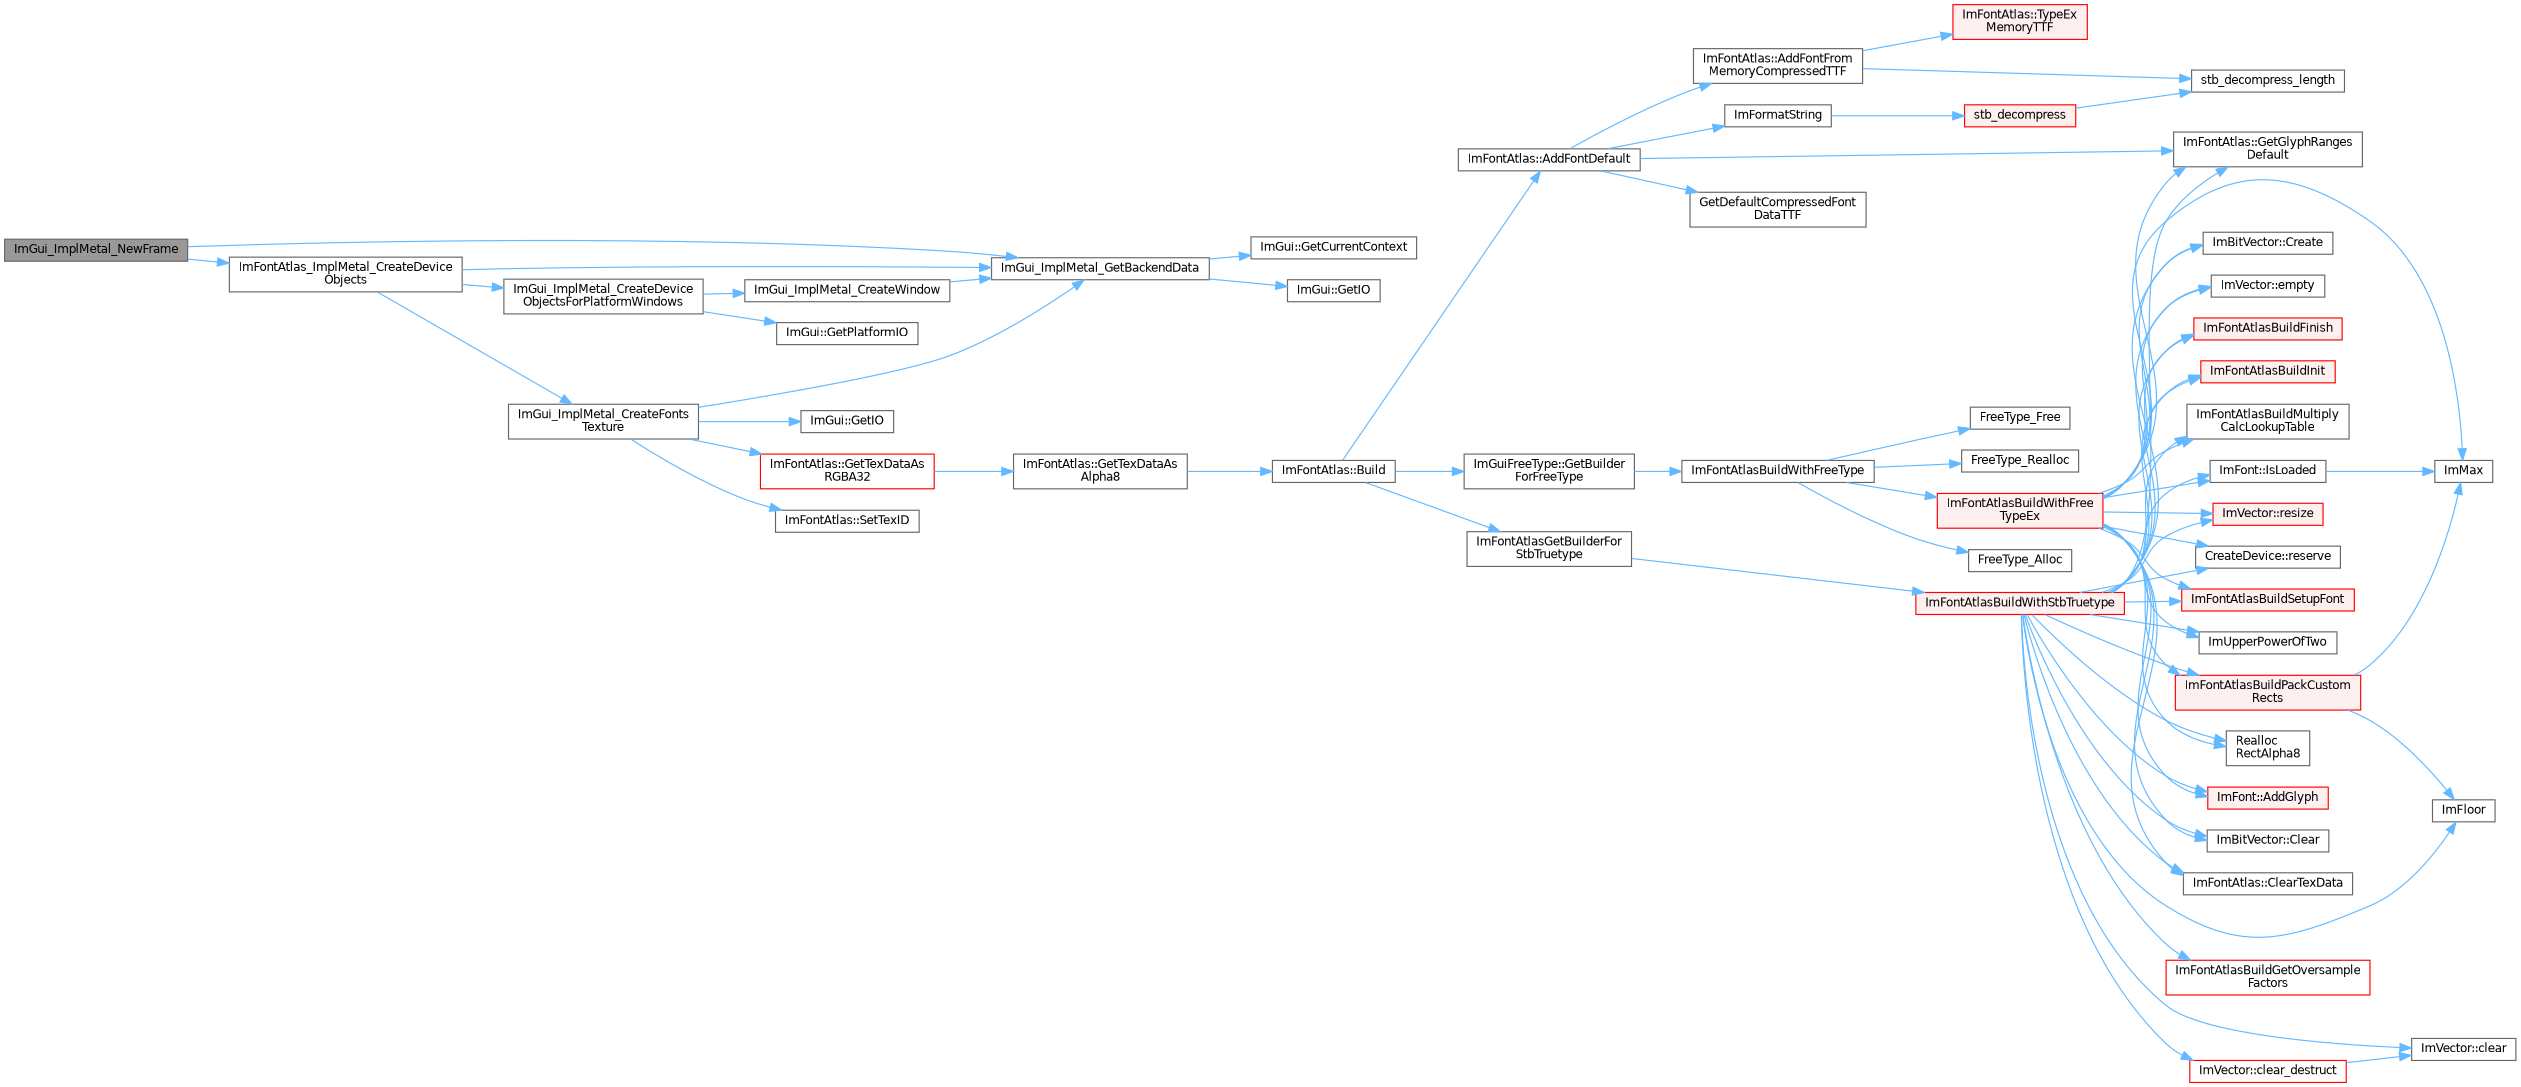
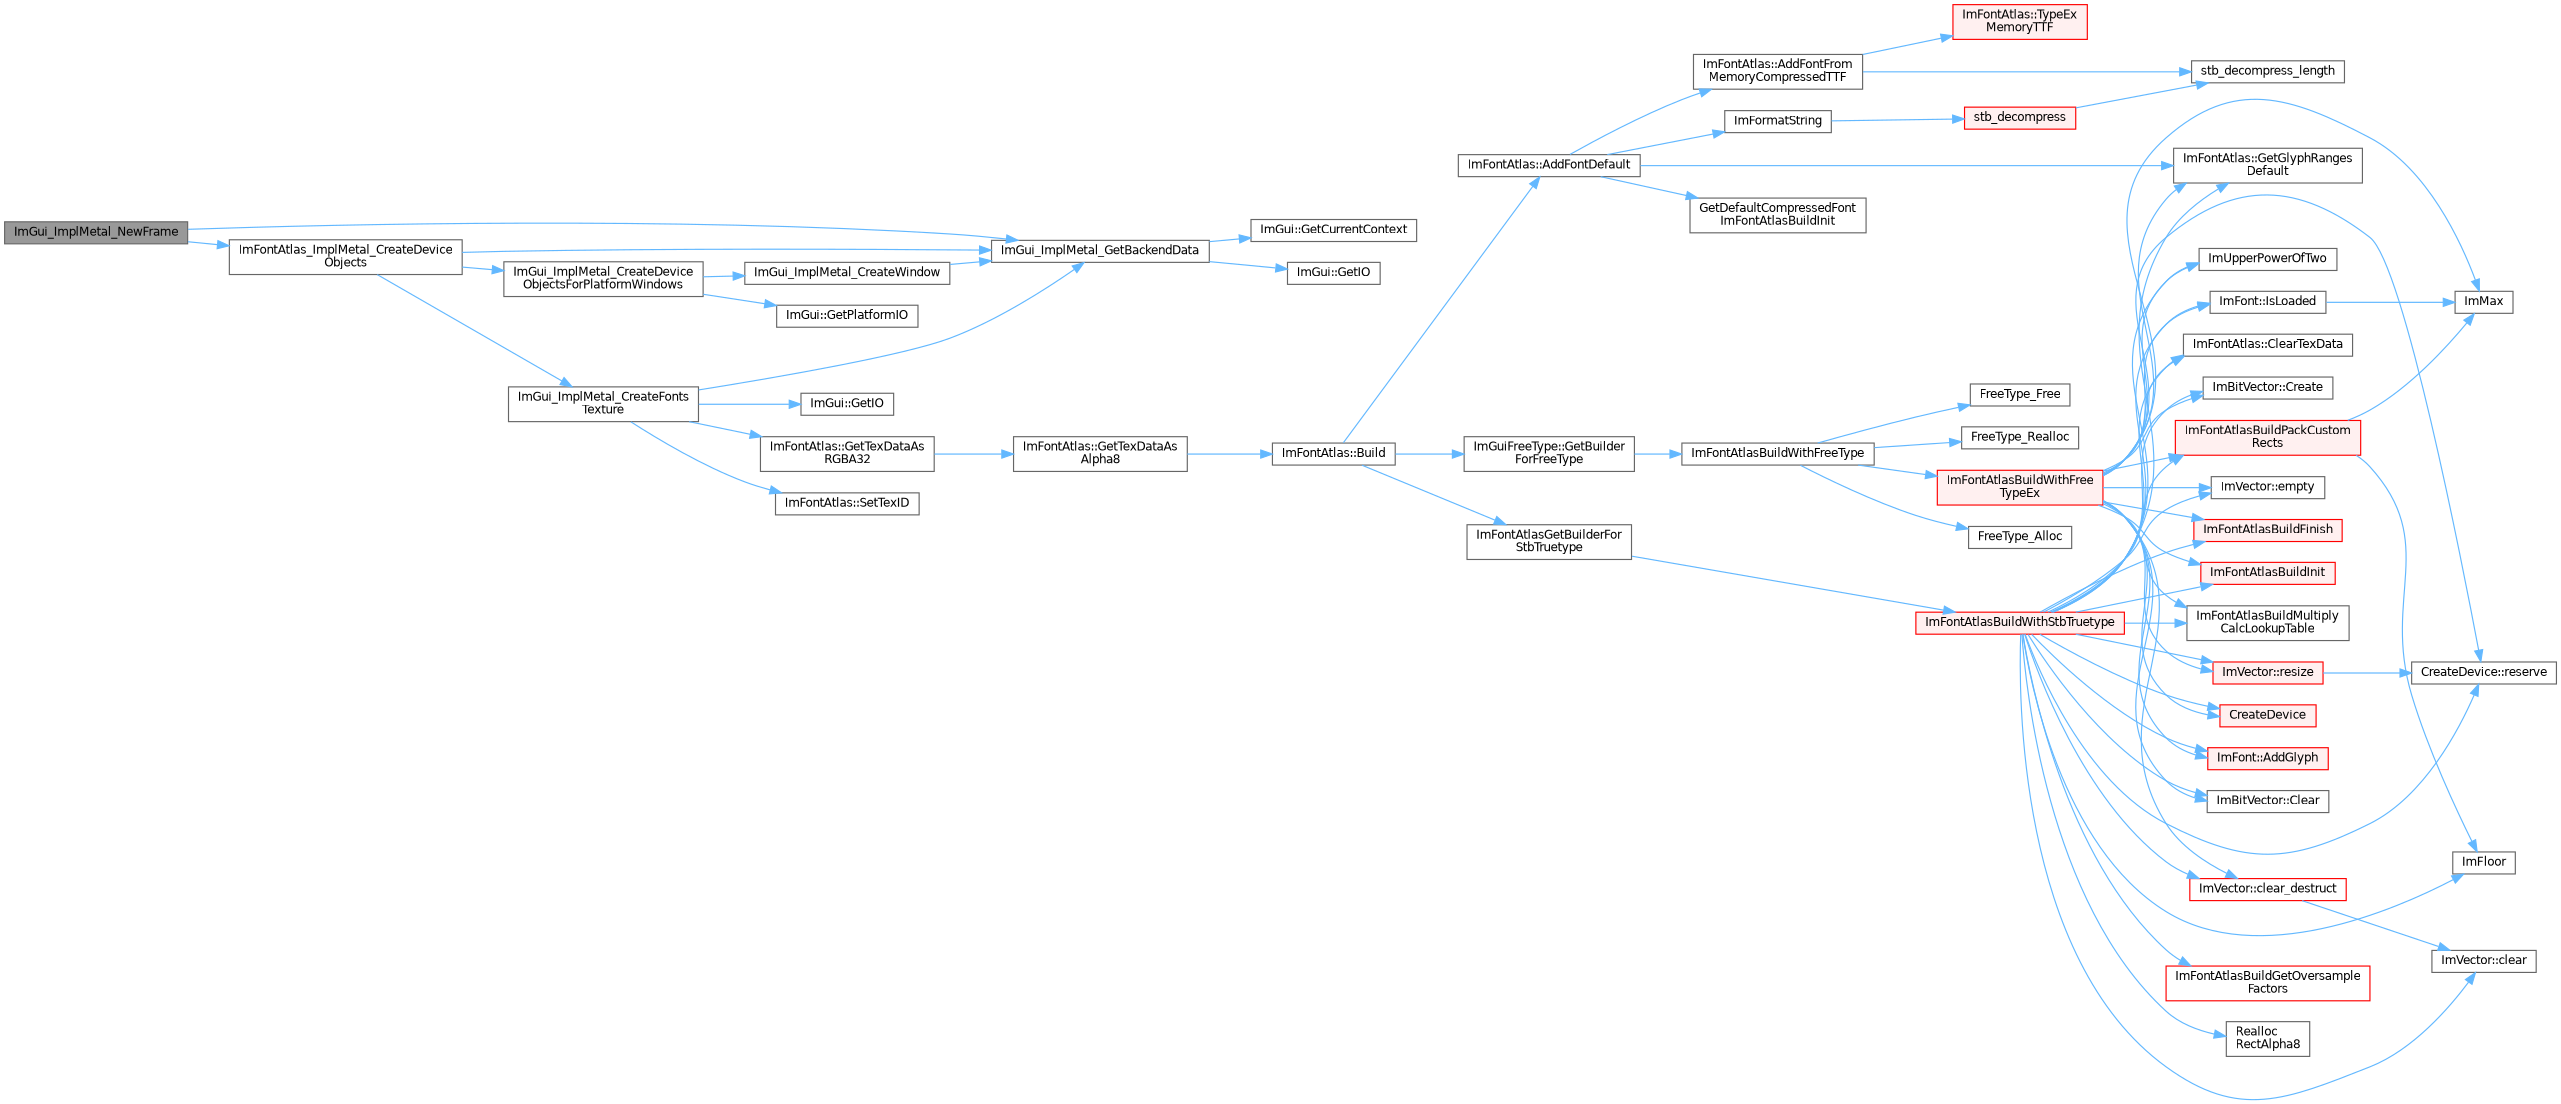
node "GetDefaultCompressedFont DataTTF": label "GetDefaultCompressedFont DataTTF" -> "GetDefaultCompressedFont ImFontAtlasBuildInit"
node "ImFontAtlas::GetTexDataAs RGBA32": color red -> grey40
node "ImFontAtlasBuildSetupFont": label "ImFontAtlasBuildSetupFont" -> "CreateDevice"
edge "ImVector::resize" -> "CreateDevice::reserve": added
edge "ImFontAtlasBuildWithFree TypeEx" -> "Realloc RectAlpha8": now "ImFontAtlasBuildWithFree TypeEx" -> "ImVector::clear_destruct"
